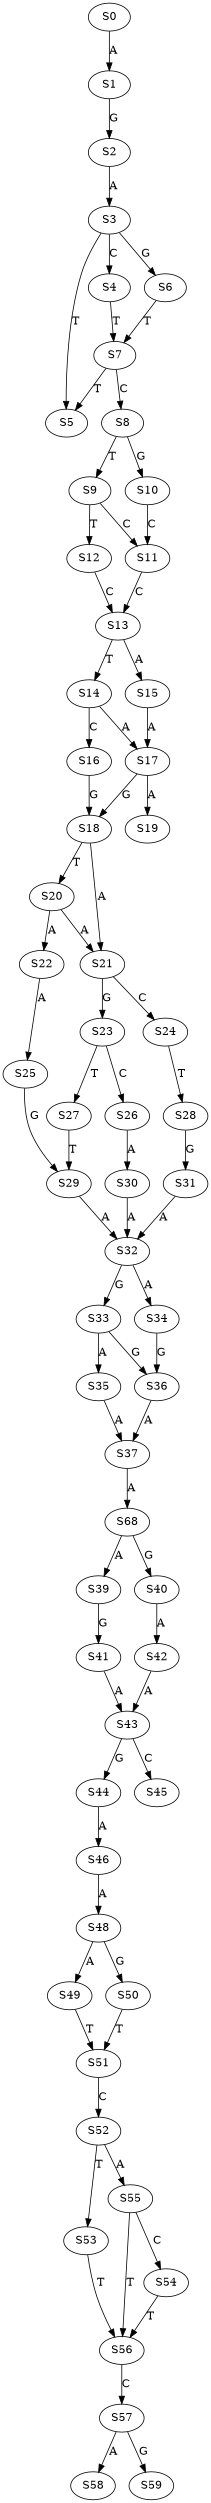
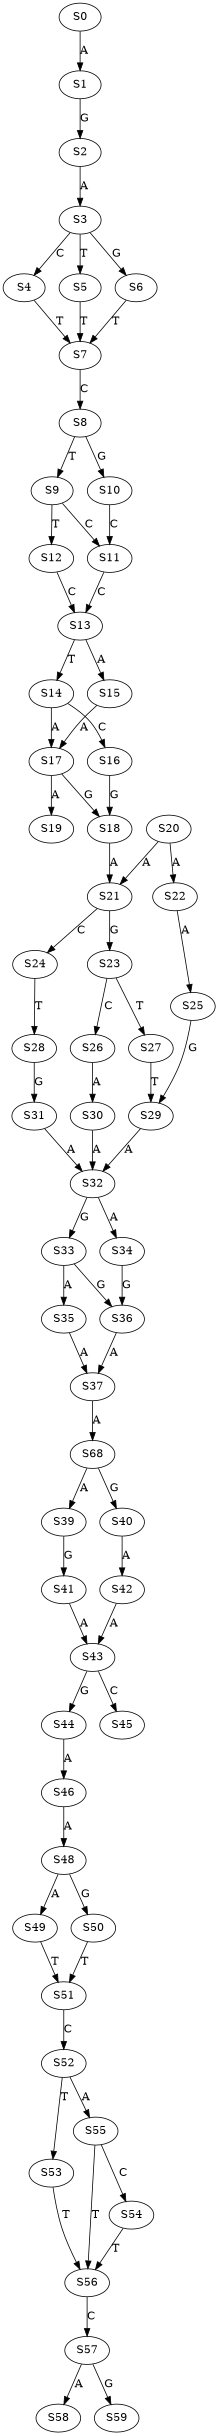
edge "S7" -> "S5": reversed
edge "S18" -> "S20": removed, label "T"
